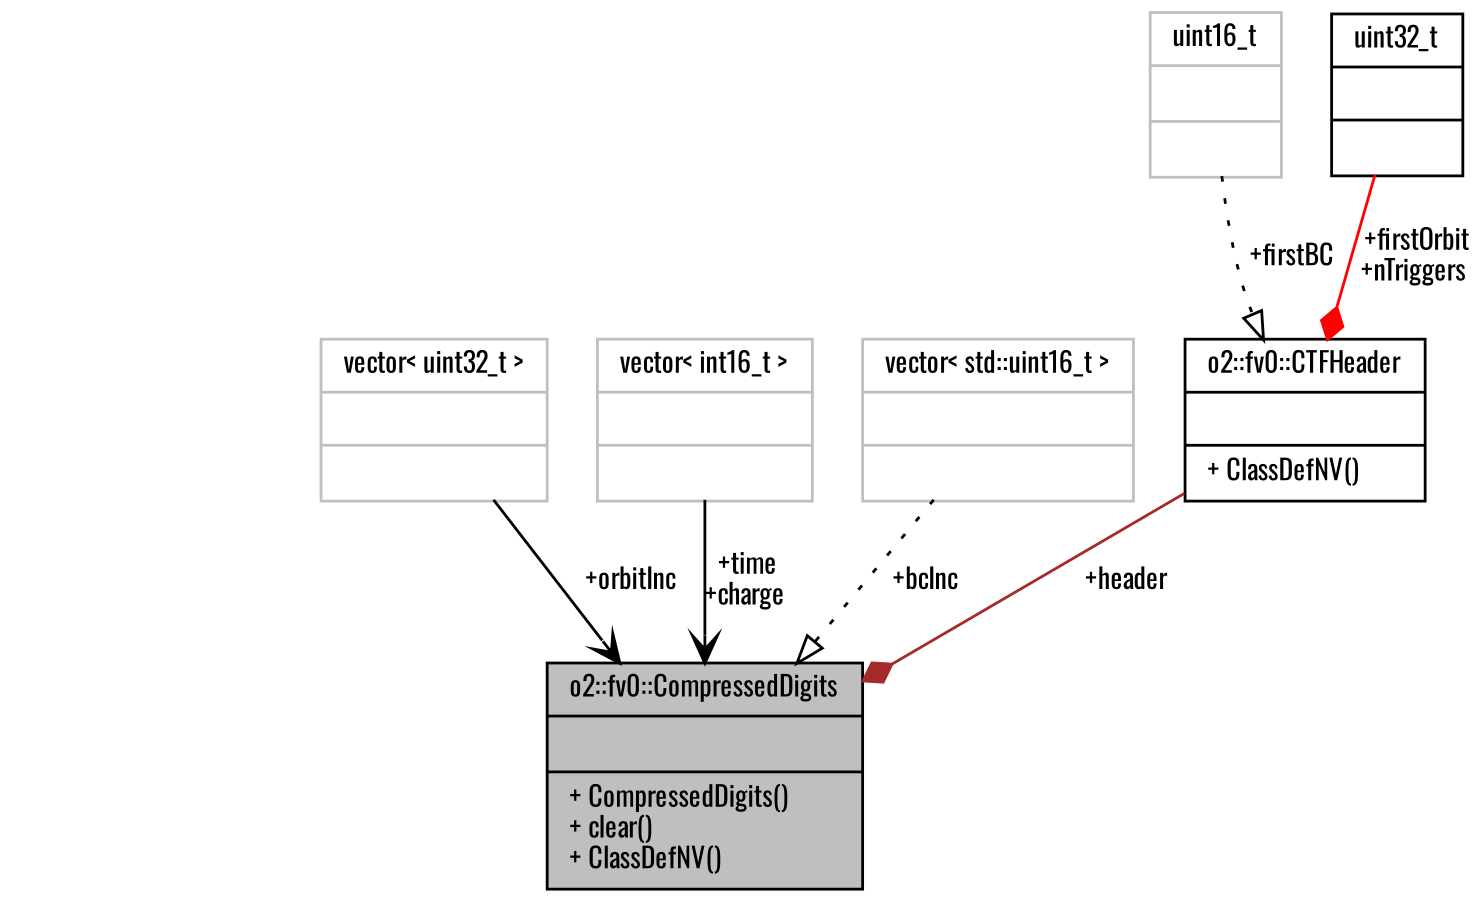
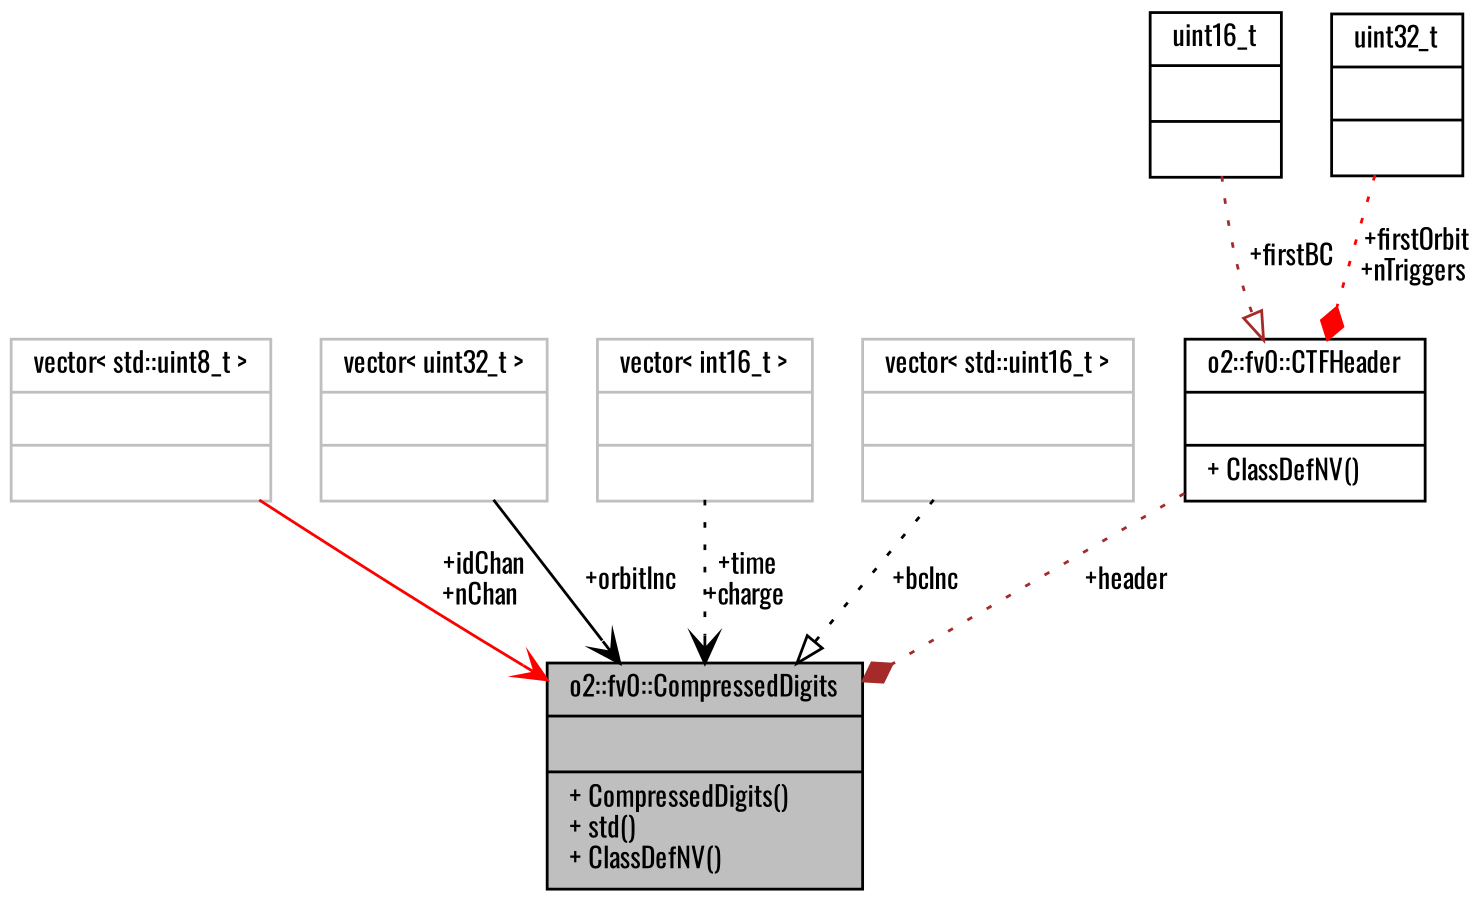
node "uint16_t": color grey75 -> black
edge "uint32_t" -> "o2::fv0::CTFHeader": style solid -> dotted
edge "uint16_t" -> "o2::fv0::CTFHeader": color black -> brown
node "vector< std::uint8_t >": added
edge "vector< int16_t >" -> "o2::fv0::CompressedDigits": style solid -> dotted
edge "o2::fv0::CTFHeader" -> "o2::fv0::CompressedDigits": style solid -> dotted
node "o2::fv0::CompressedDigits": text "+ clear()" -> "+ std()"
